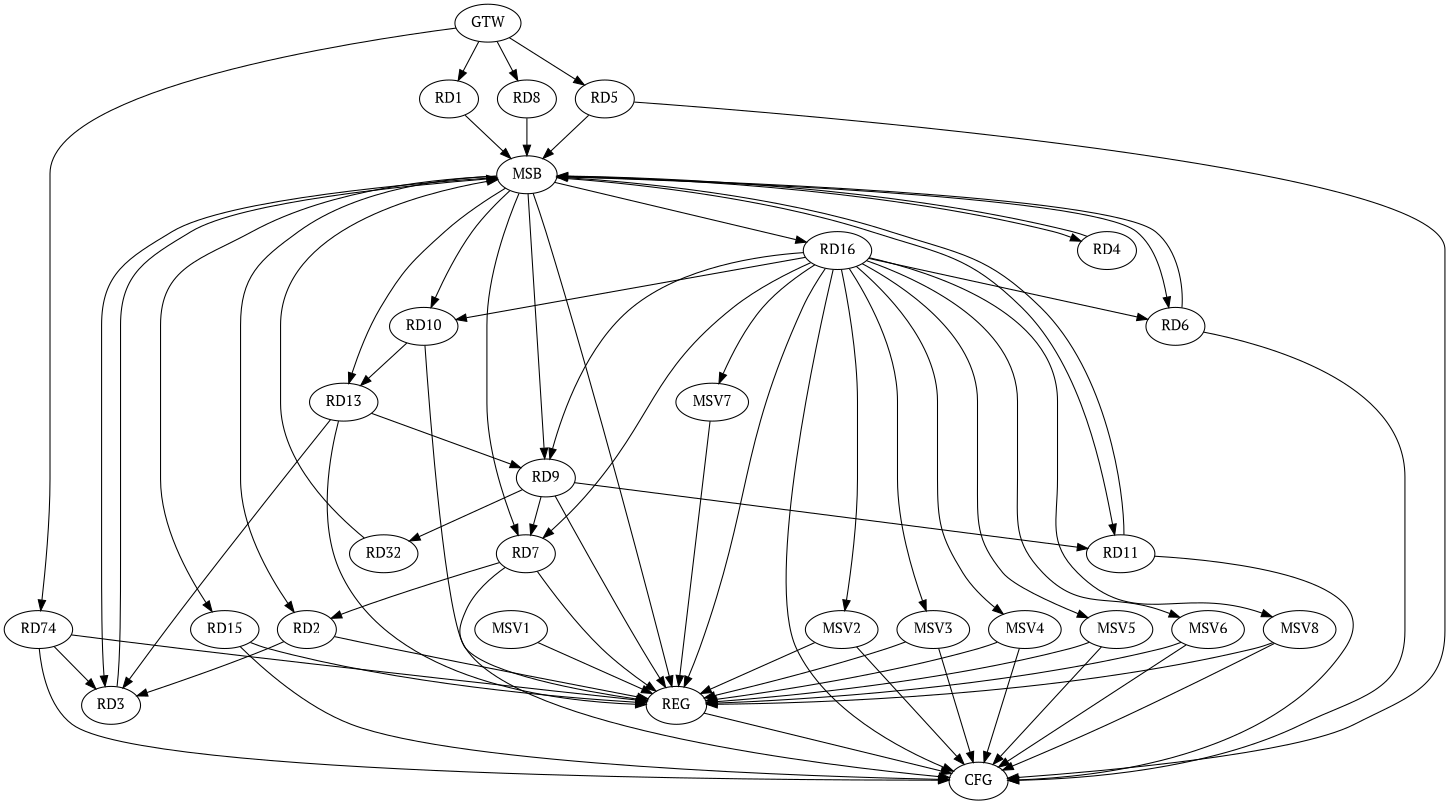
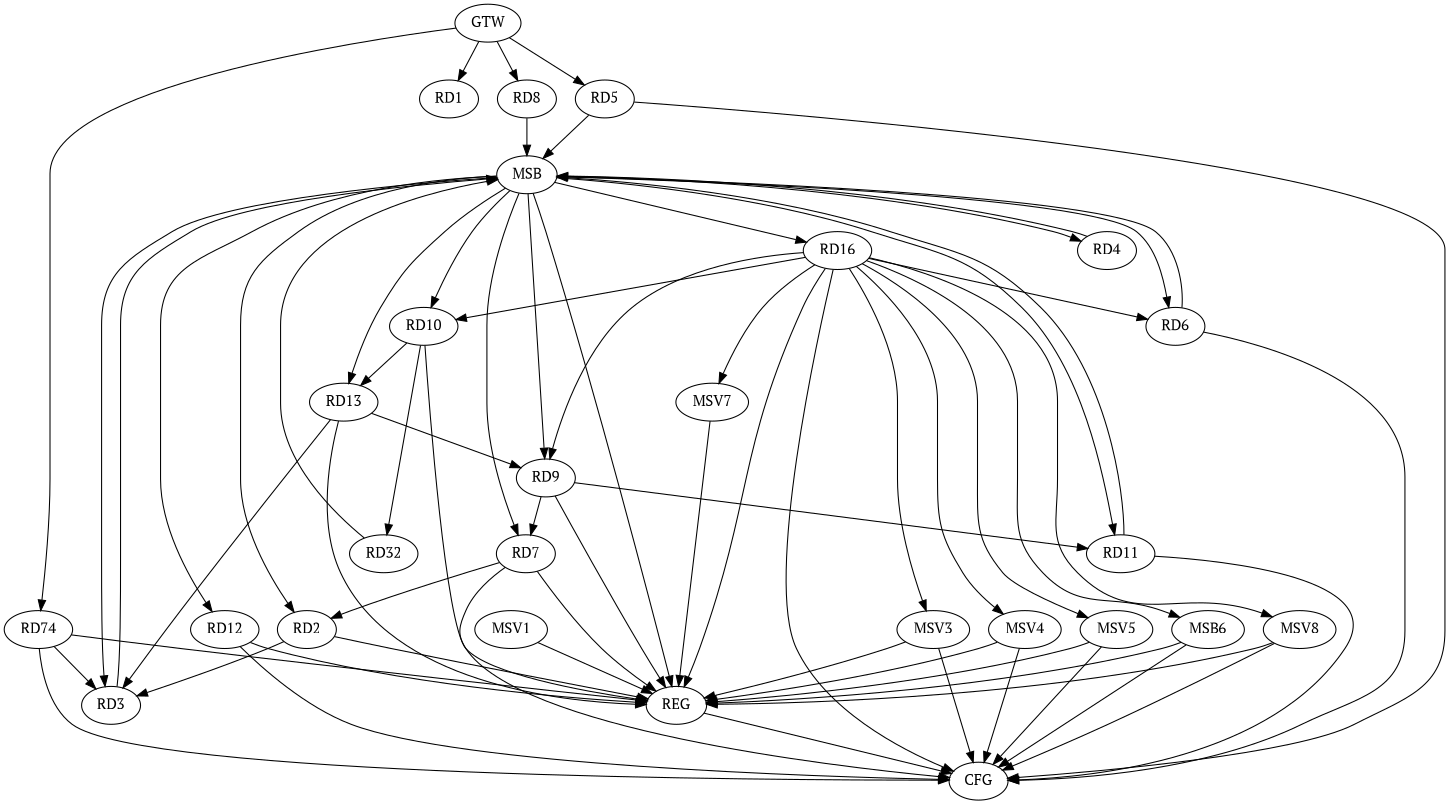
edge "RD1" -> "MSB": removed
edge "RD16" -> "RD7": removed
edge "RD9" -> "RD32": now "RD10" -> "RD32"
node "RD15": label "RD15" -> "RD12"
node "MSV2": removed
node "MSV6": label "MSV6" -> "MSB6"
